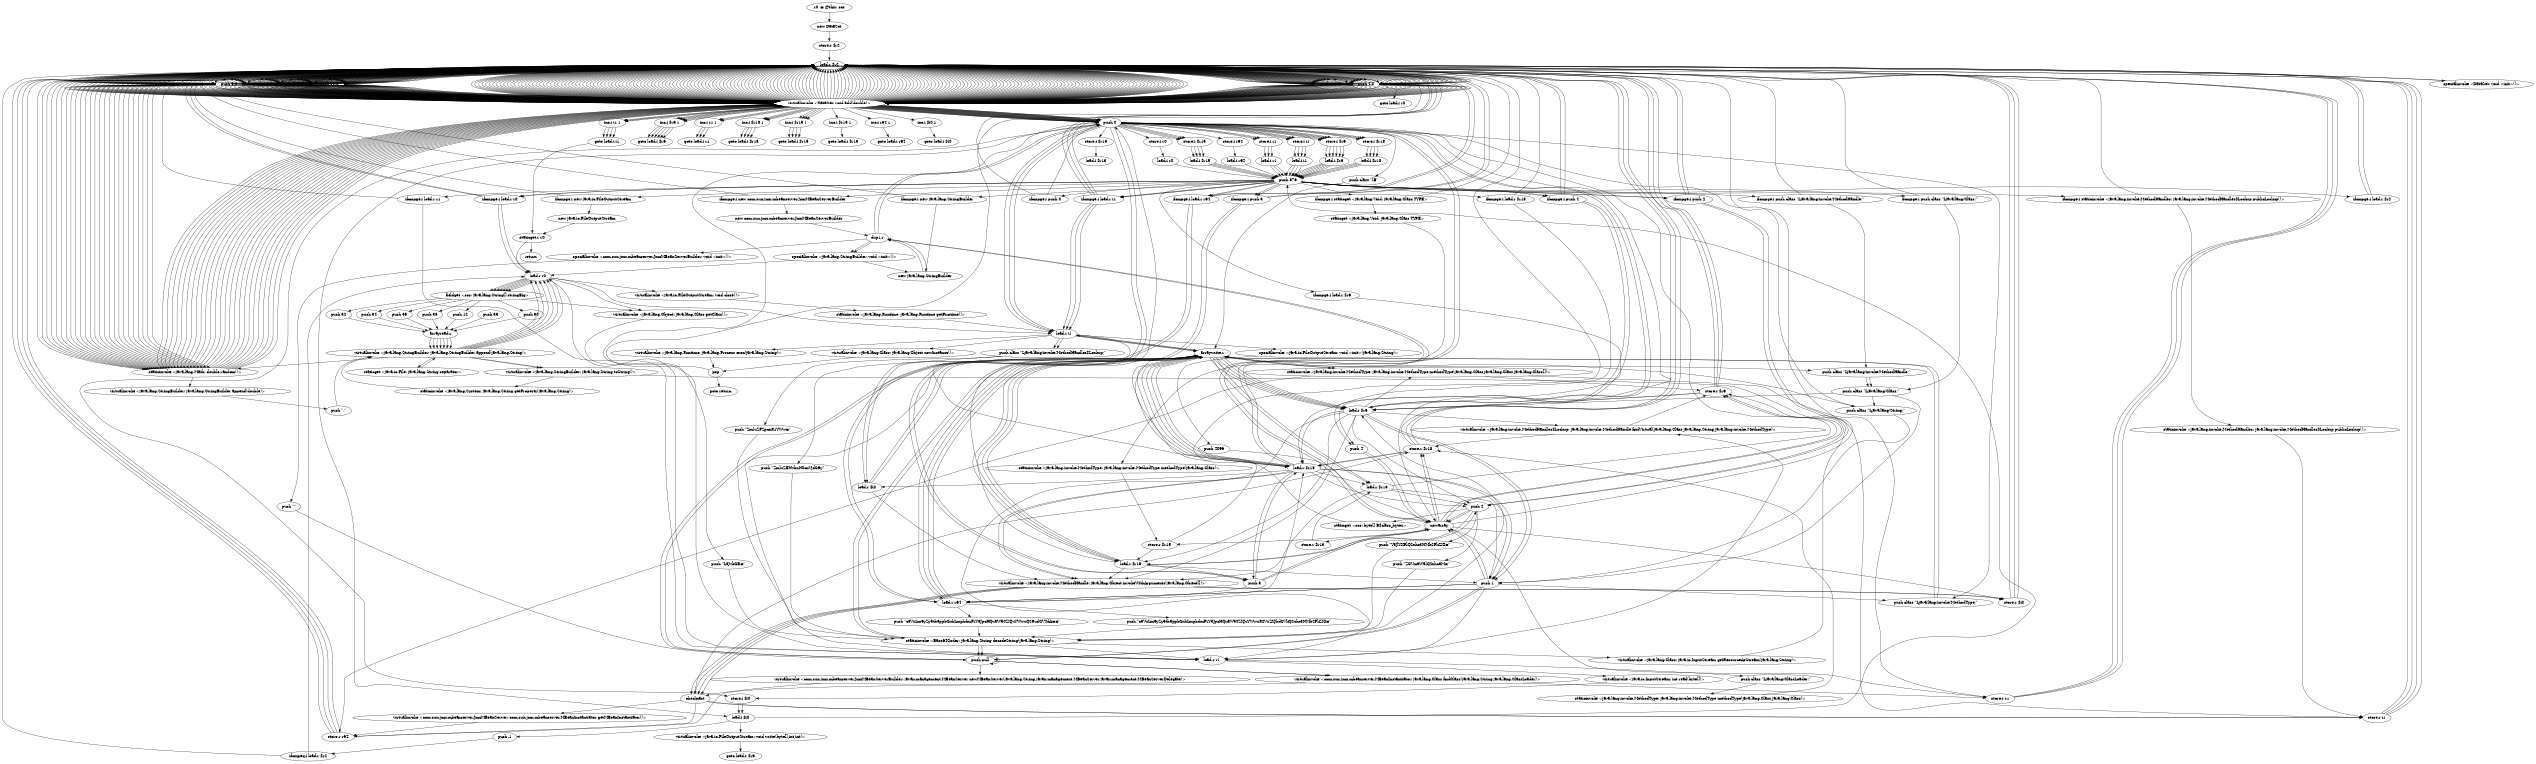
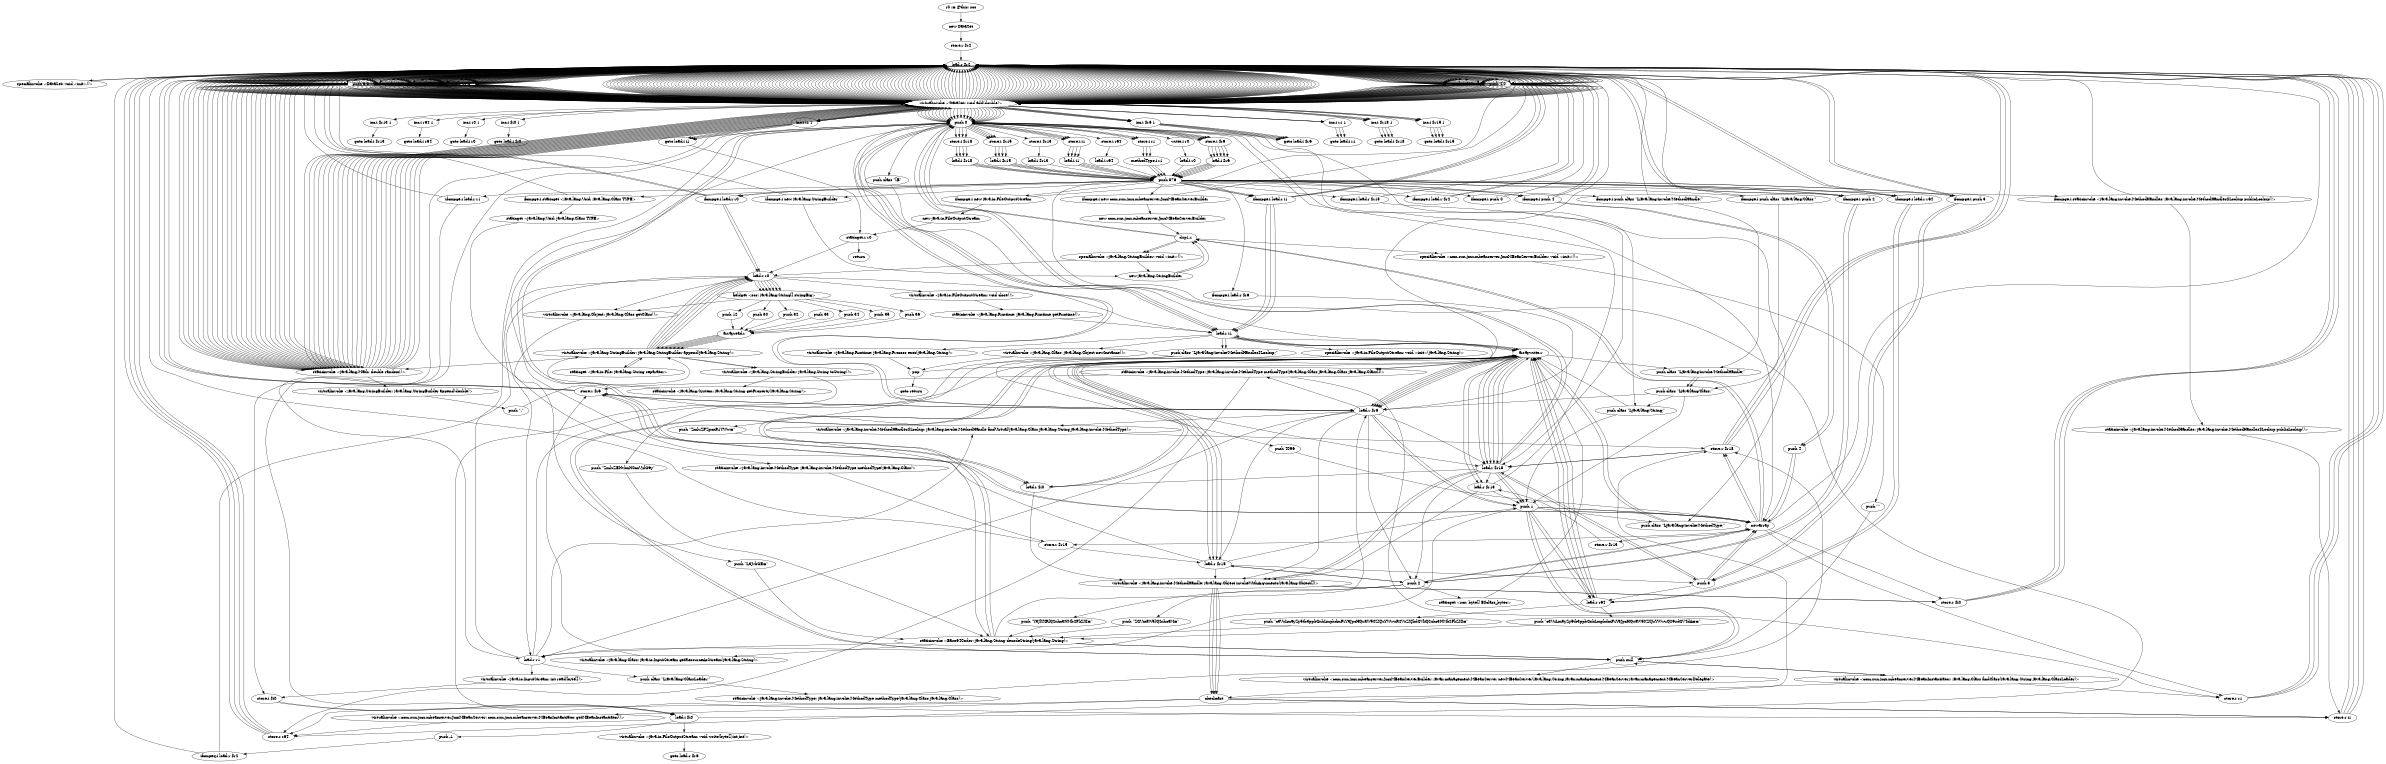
edge "inc.i r0 1" -> "virtualinvoke <DataSet: void add(double)>": reversed
node "store.i r0": label "store.i r0" -> "write.i r0"
edge "ifcmpge.i push 0" -> "push 0": removed
node "load.i r1": label "load.i r1" -> "methodType.i r1"
edge "load.i $r13" -> "push 876": added
edge "load.r $r13" -> "push 2": removed
edge "load.r r64" -> "load.r $r18": removed
